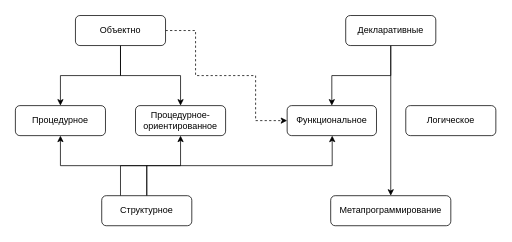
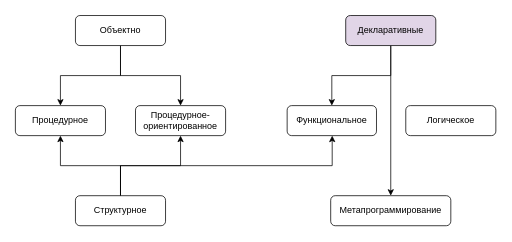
node "Декларативные": fillcolor #ffffff -> #e1d5e7
edge "Объектно" -> "Функциональное": removed
node "Структурное": moved (147, 210) -> (120, 210)
